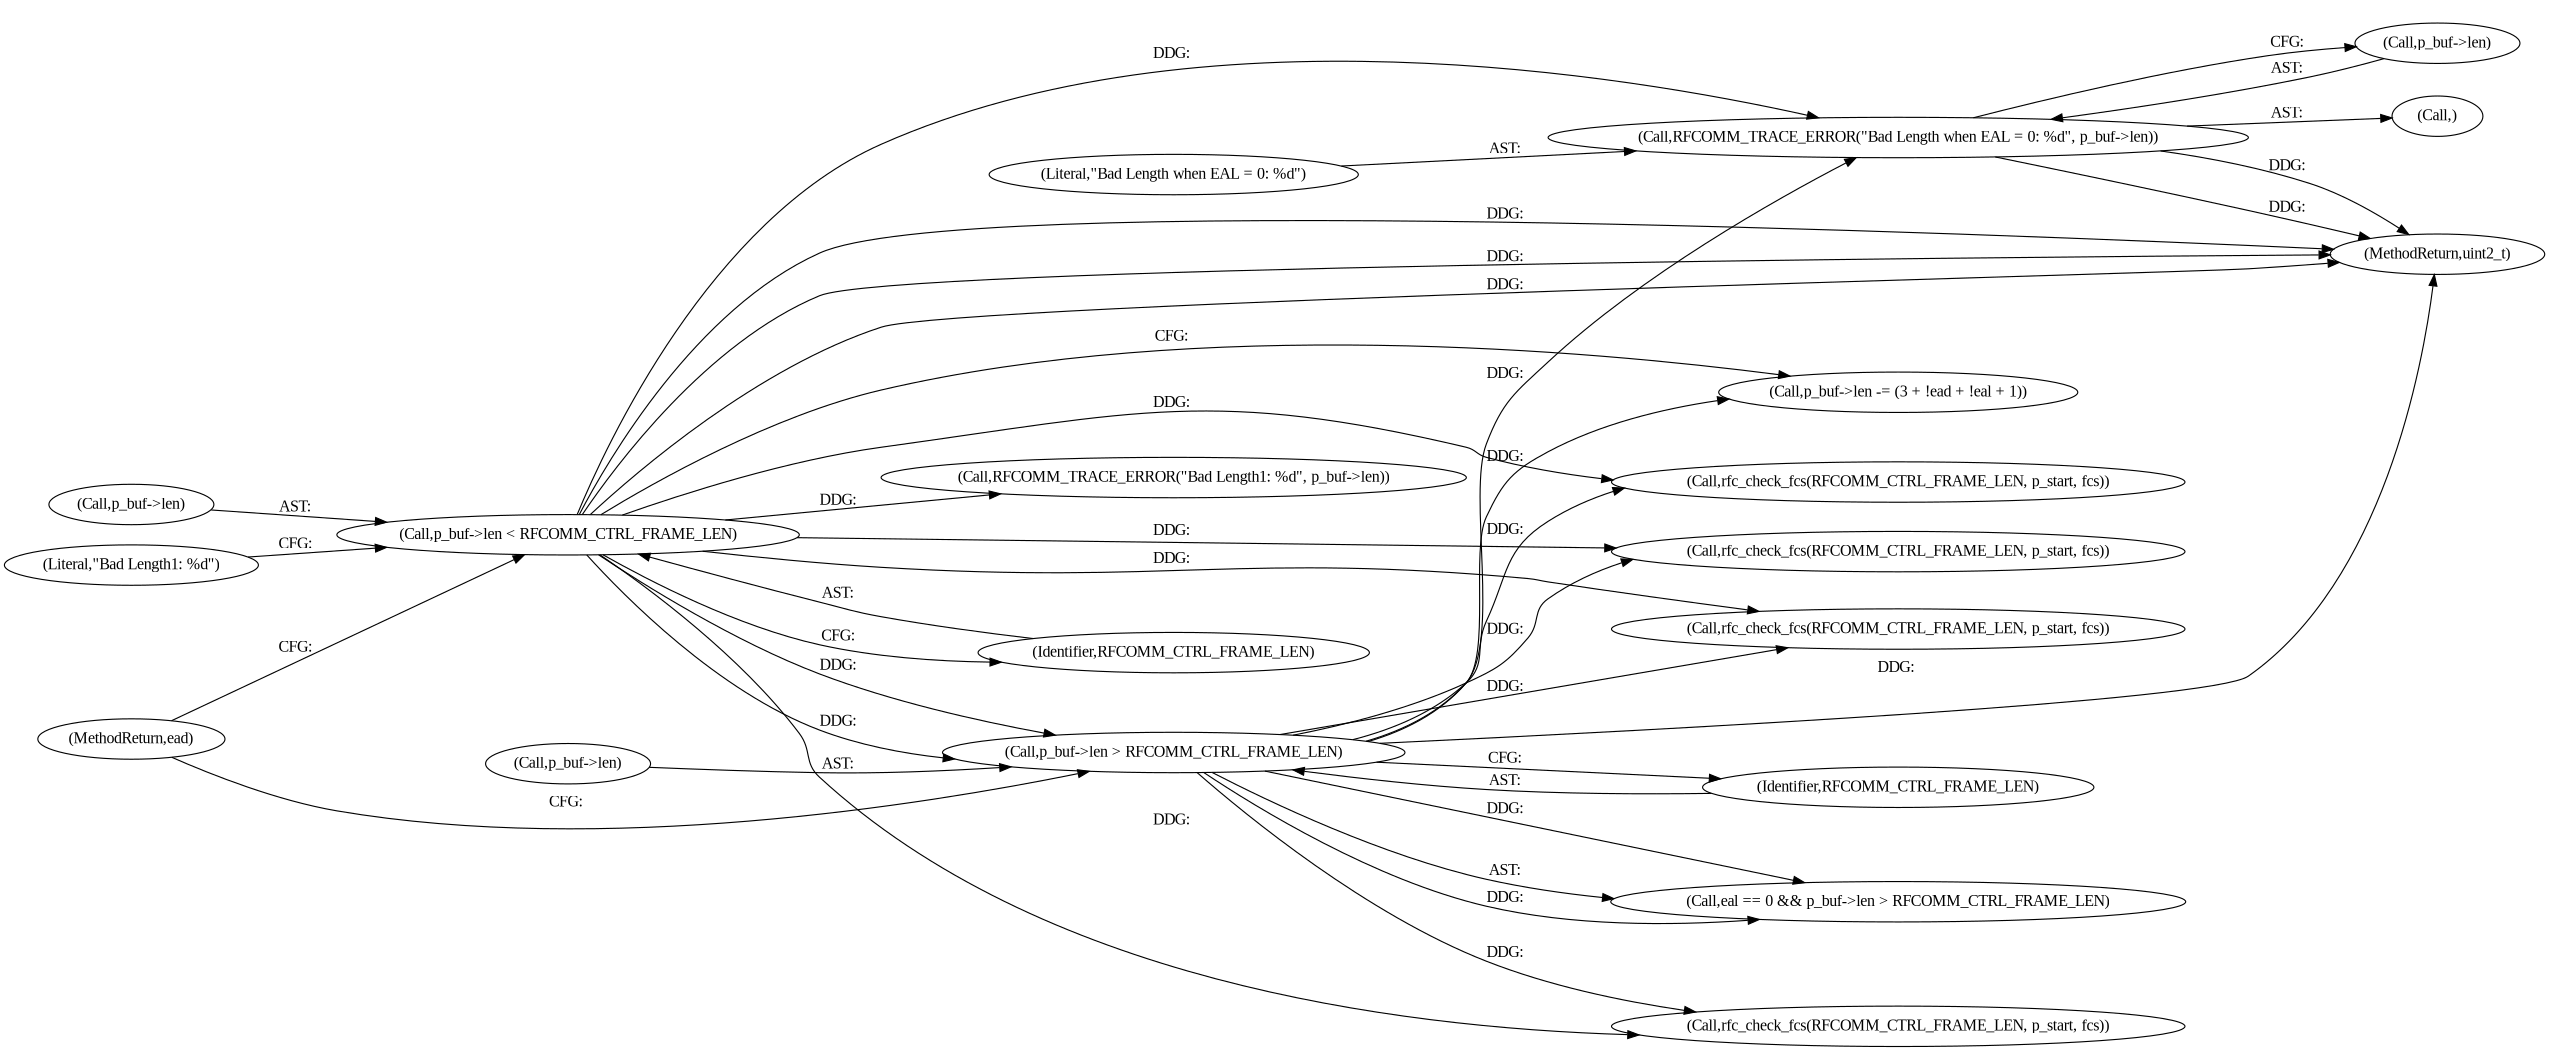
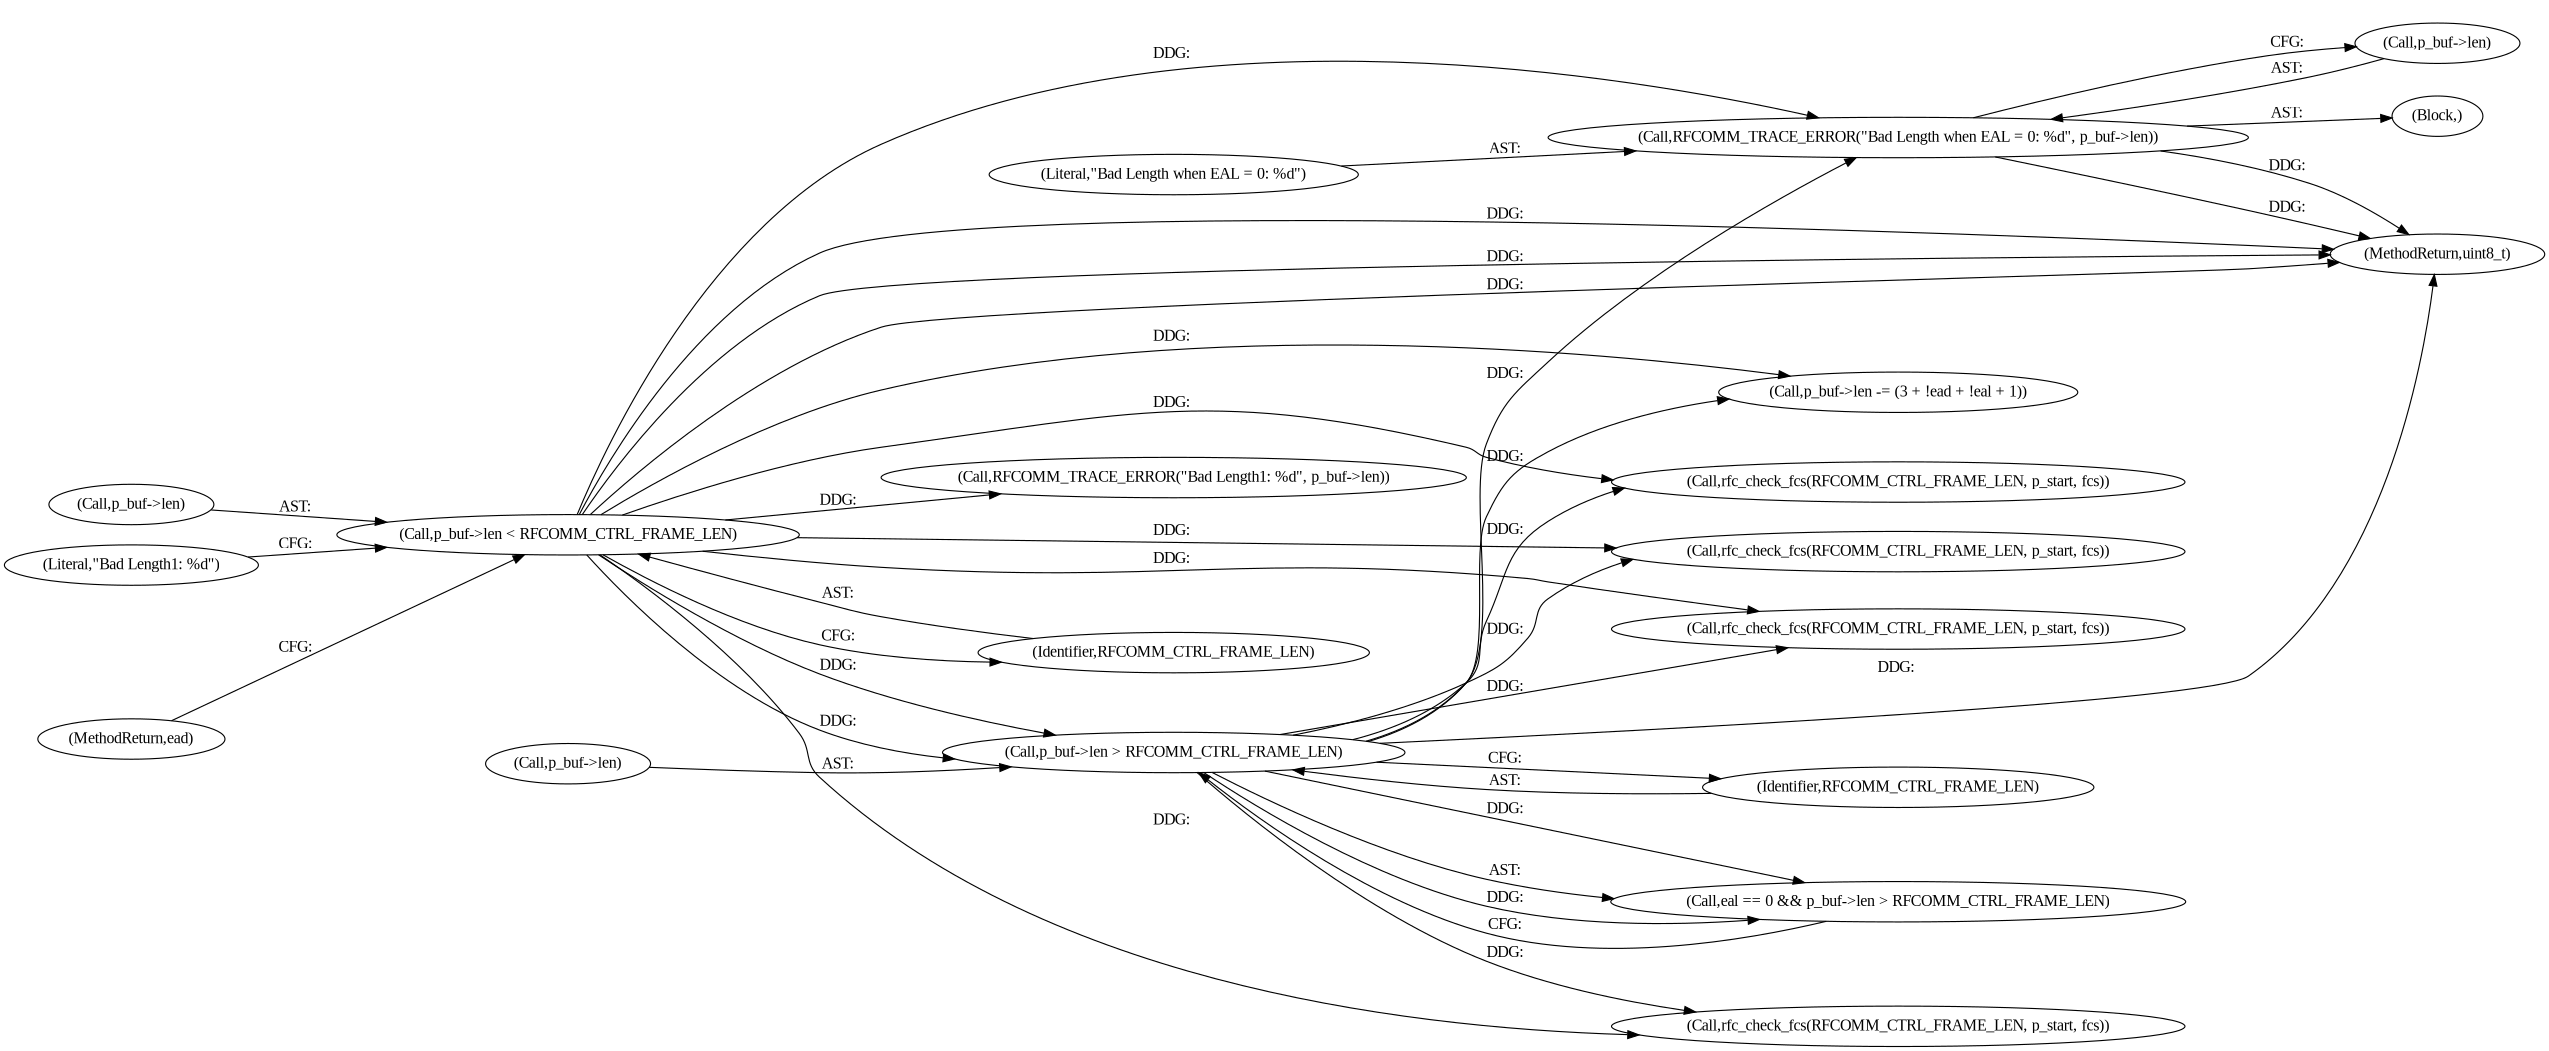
node "(Call,)": label "(Call,)" -> "(Block,)"
node "(MethodReturn,uint2_t)": label "(MethodReturn,uint2_t)" -> "(MethodReturn,uint8_t)"
edge "(Call,p_buf->len < RFCOMM_CTRL_FRAME_LEN)" -> "(Call,p_buf->len -= (3 + !ead + !eal + 1))": label "CFG: " -> "DDG: "
edge "(MethodReturn,ead)" -> "(Call,p_buf->len > RFCOMM_CTRL_FRAME_LEN)": now "(Call,eal == 0 && p_buf->len > RFCOMM_CTRL_FRAME_LEN)" -> "(Call,p_buf->len > RFCOMM_CTRL_FRAME_LEN)"
